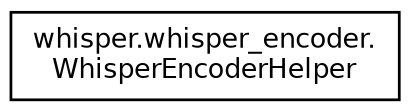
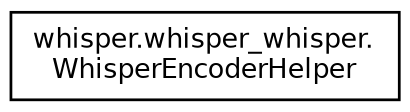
node "whisper.whisper_encoder. WhisperEncoderHelper": label "whisper.whisper_encoder. WhisperEncoderHelper" -> "whisper.whisper_whisper. WhisperEncoderHelper"
